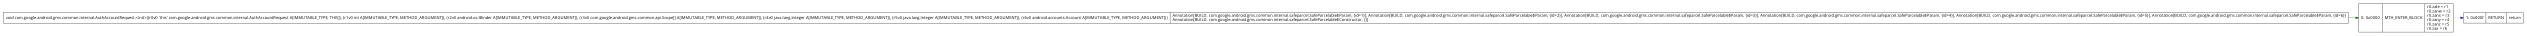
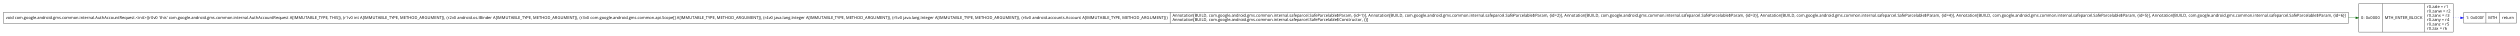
node "1: 0x000f": text "RETURN" -> "MTH"
